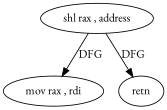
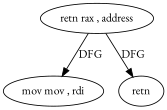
node "shl rax , address": label "shl rax , address" -> "retn rax , address"
node "mov rax , rdi": label "mov rax , rdi" -> "mov mov , rdi"
